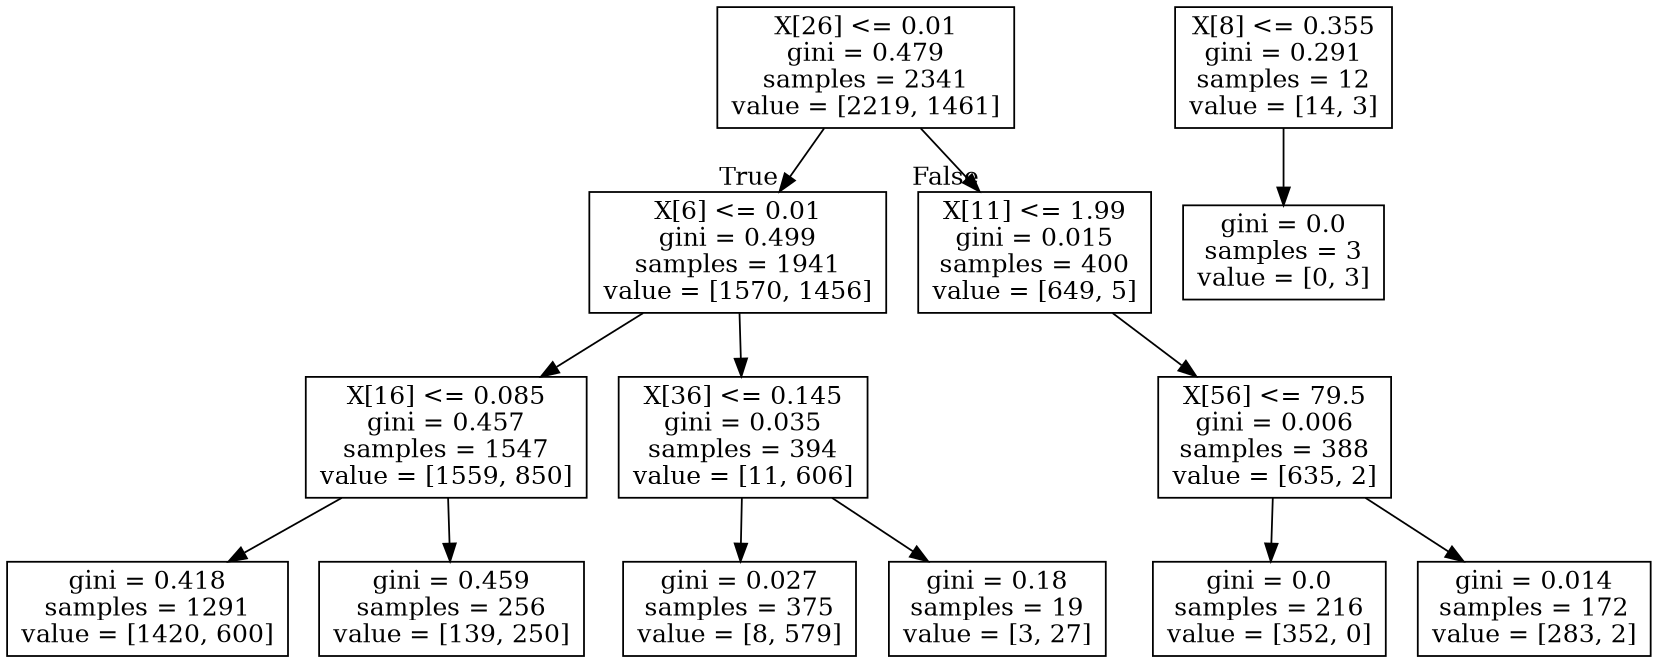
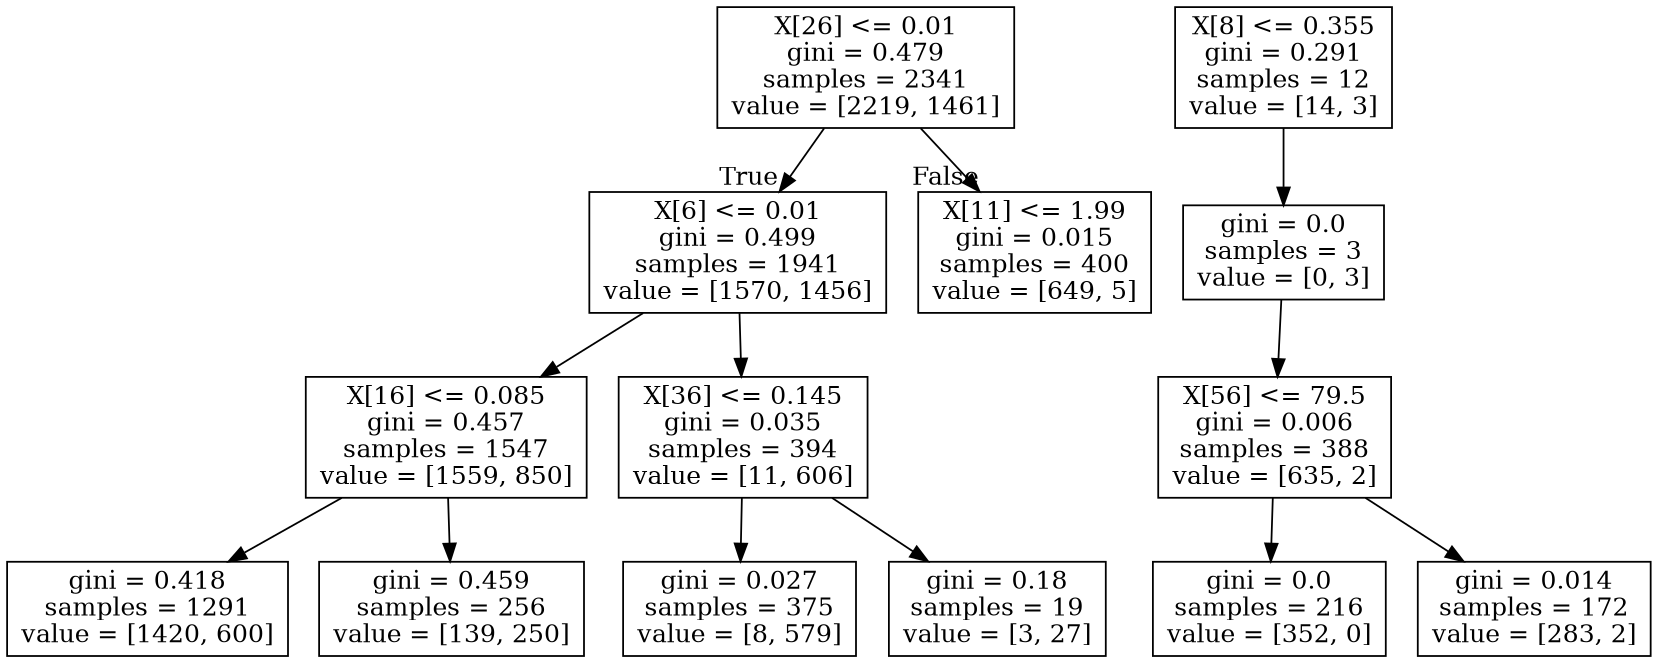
edge "X[11] <= 1.99 gini = 0.015 samples = 400 value = [649, 5]" -> "X[56] <= 79.5 gini = 0.006 samples = 388 value = [635, 2]": now "gini = 0.0 samples = 3 value = [0, 3]" -> "X[56] <= 79.5 gini = 0.006 samples = 388 value = [635, 2]"
